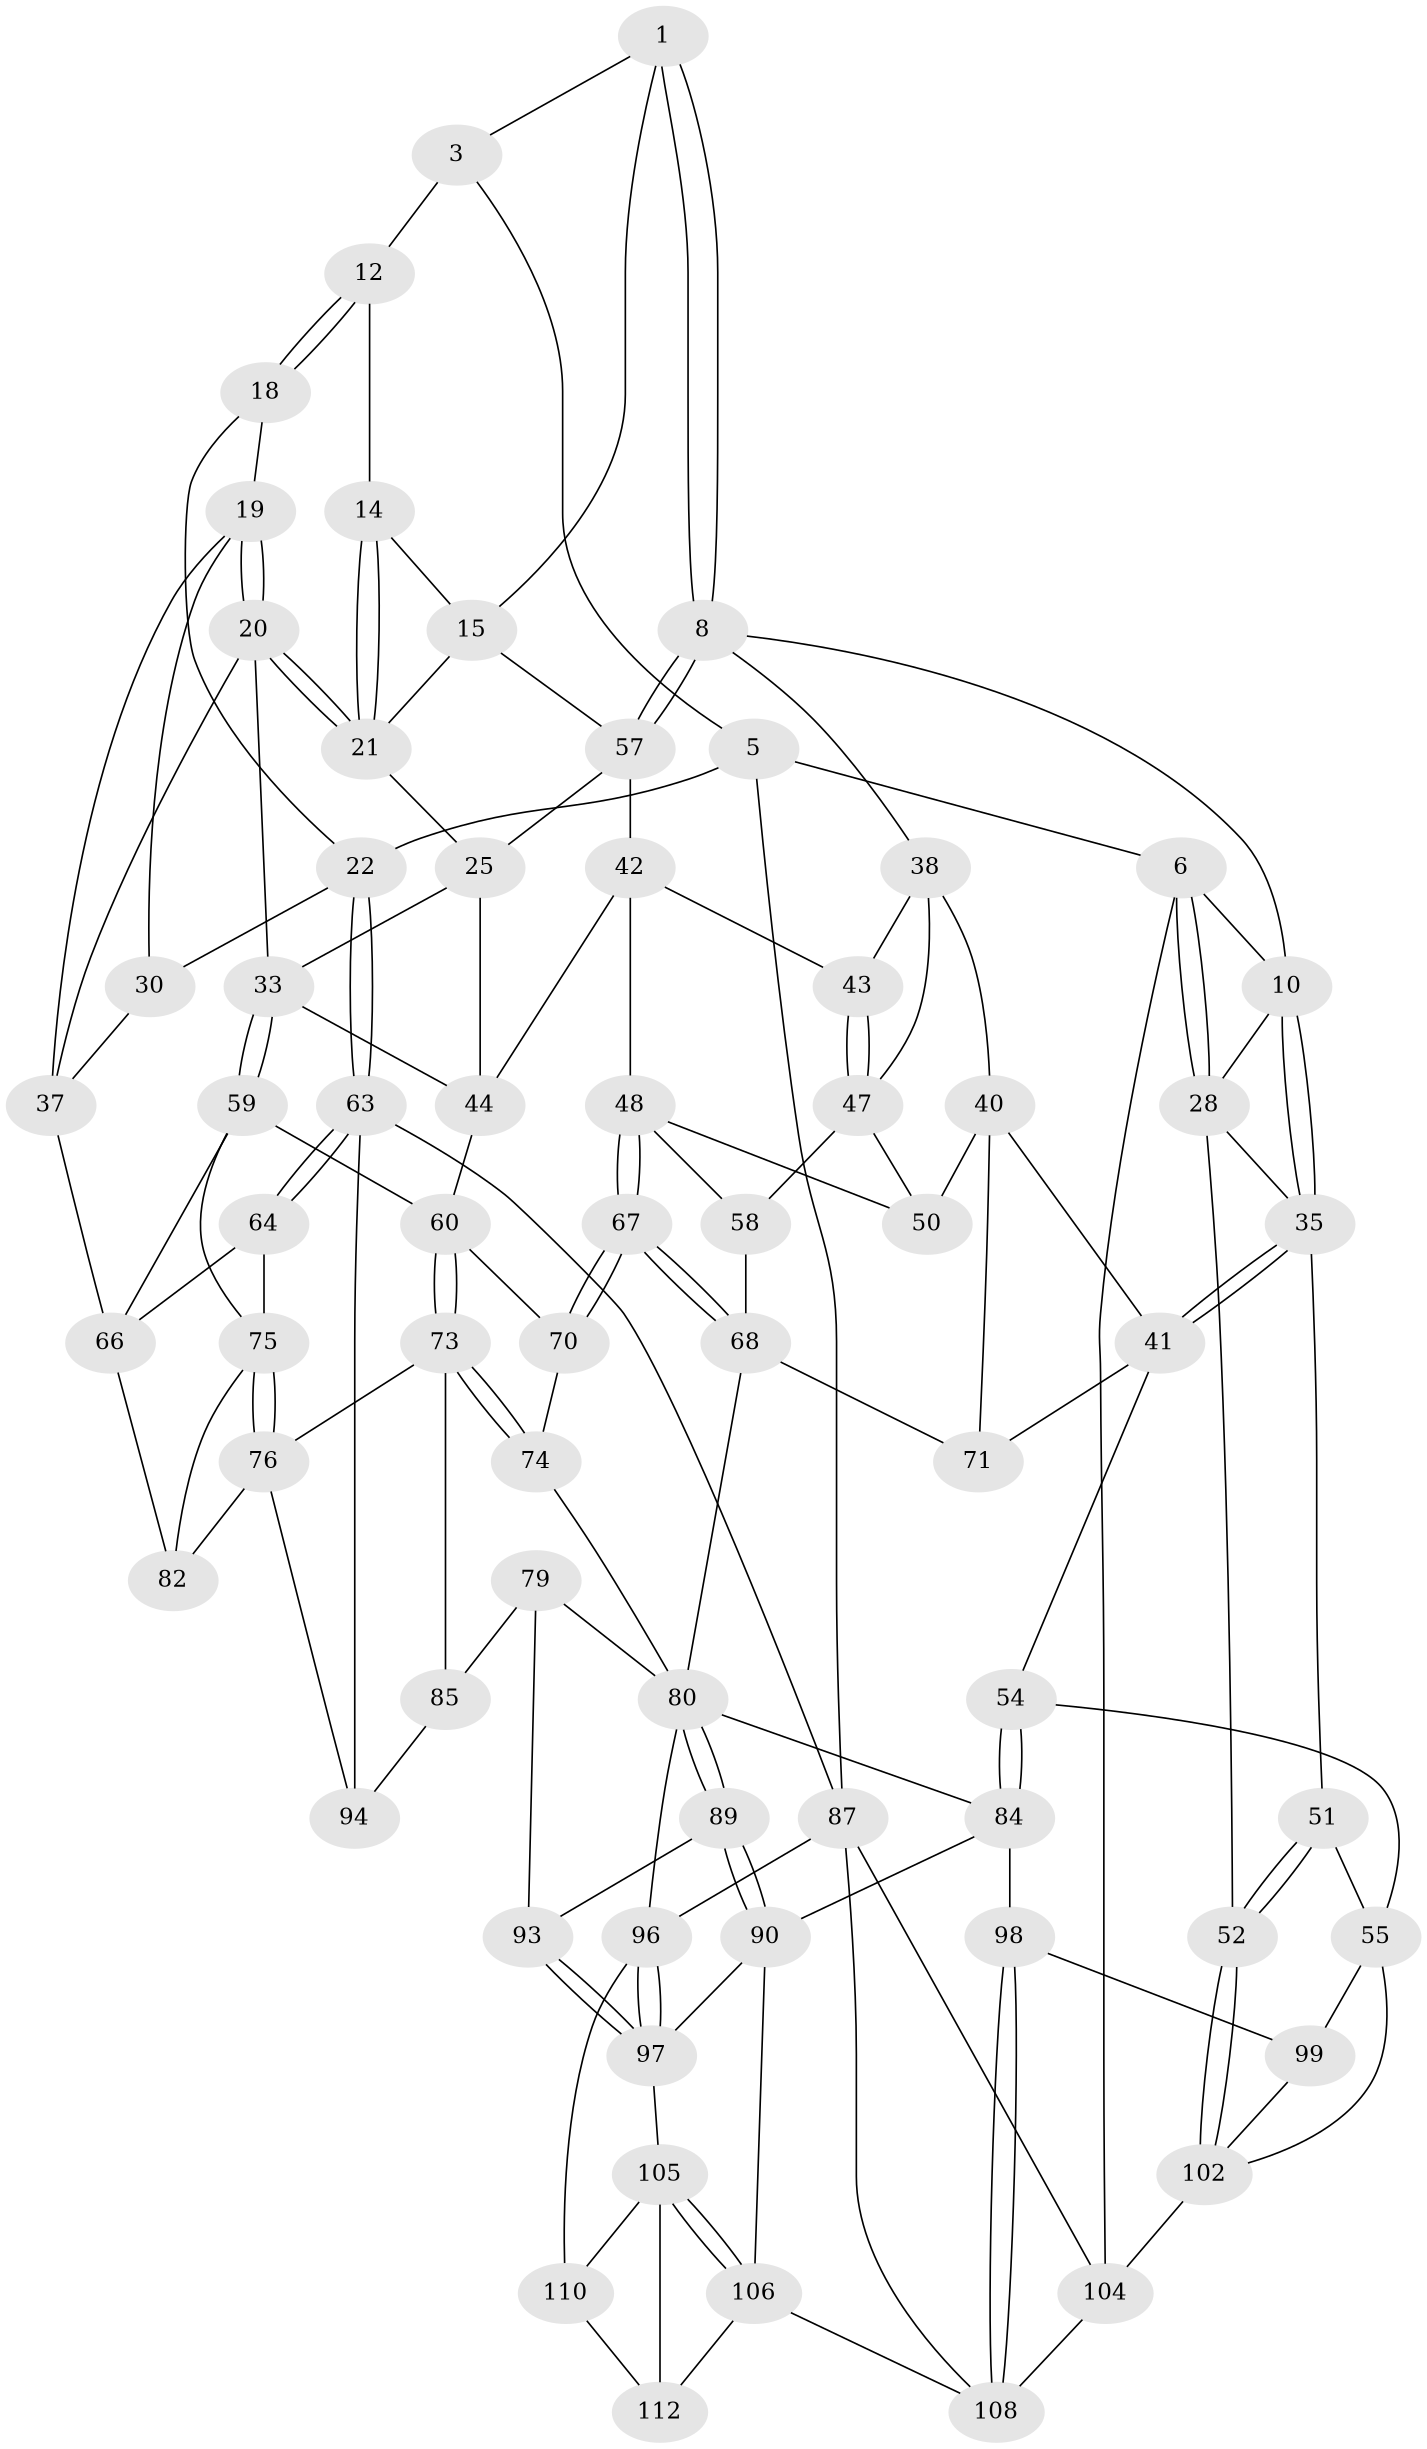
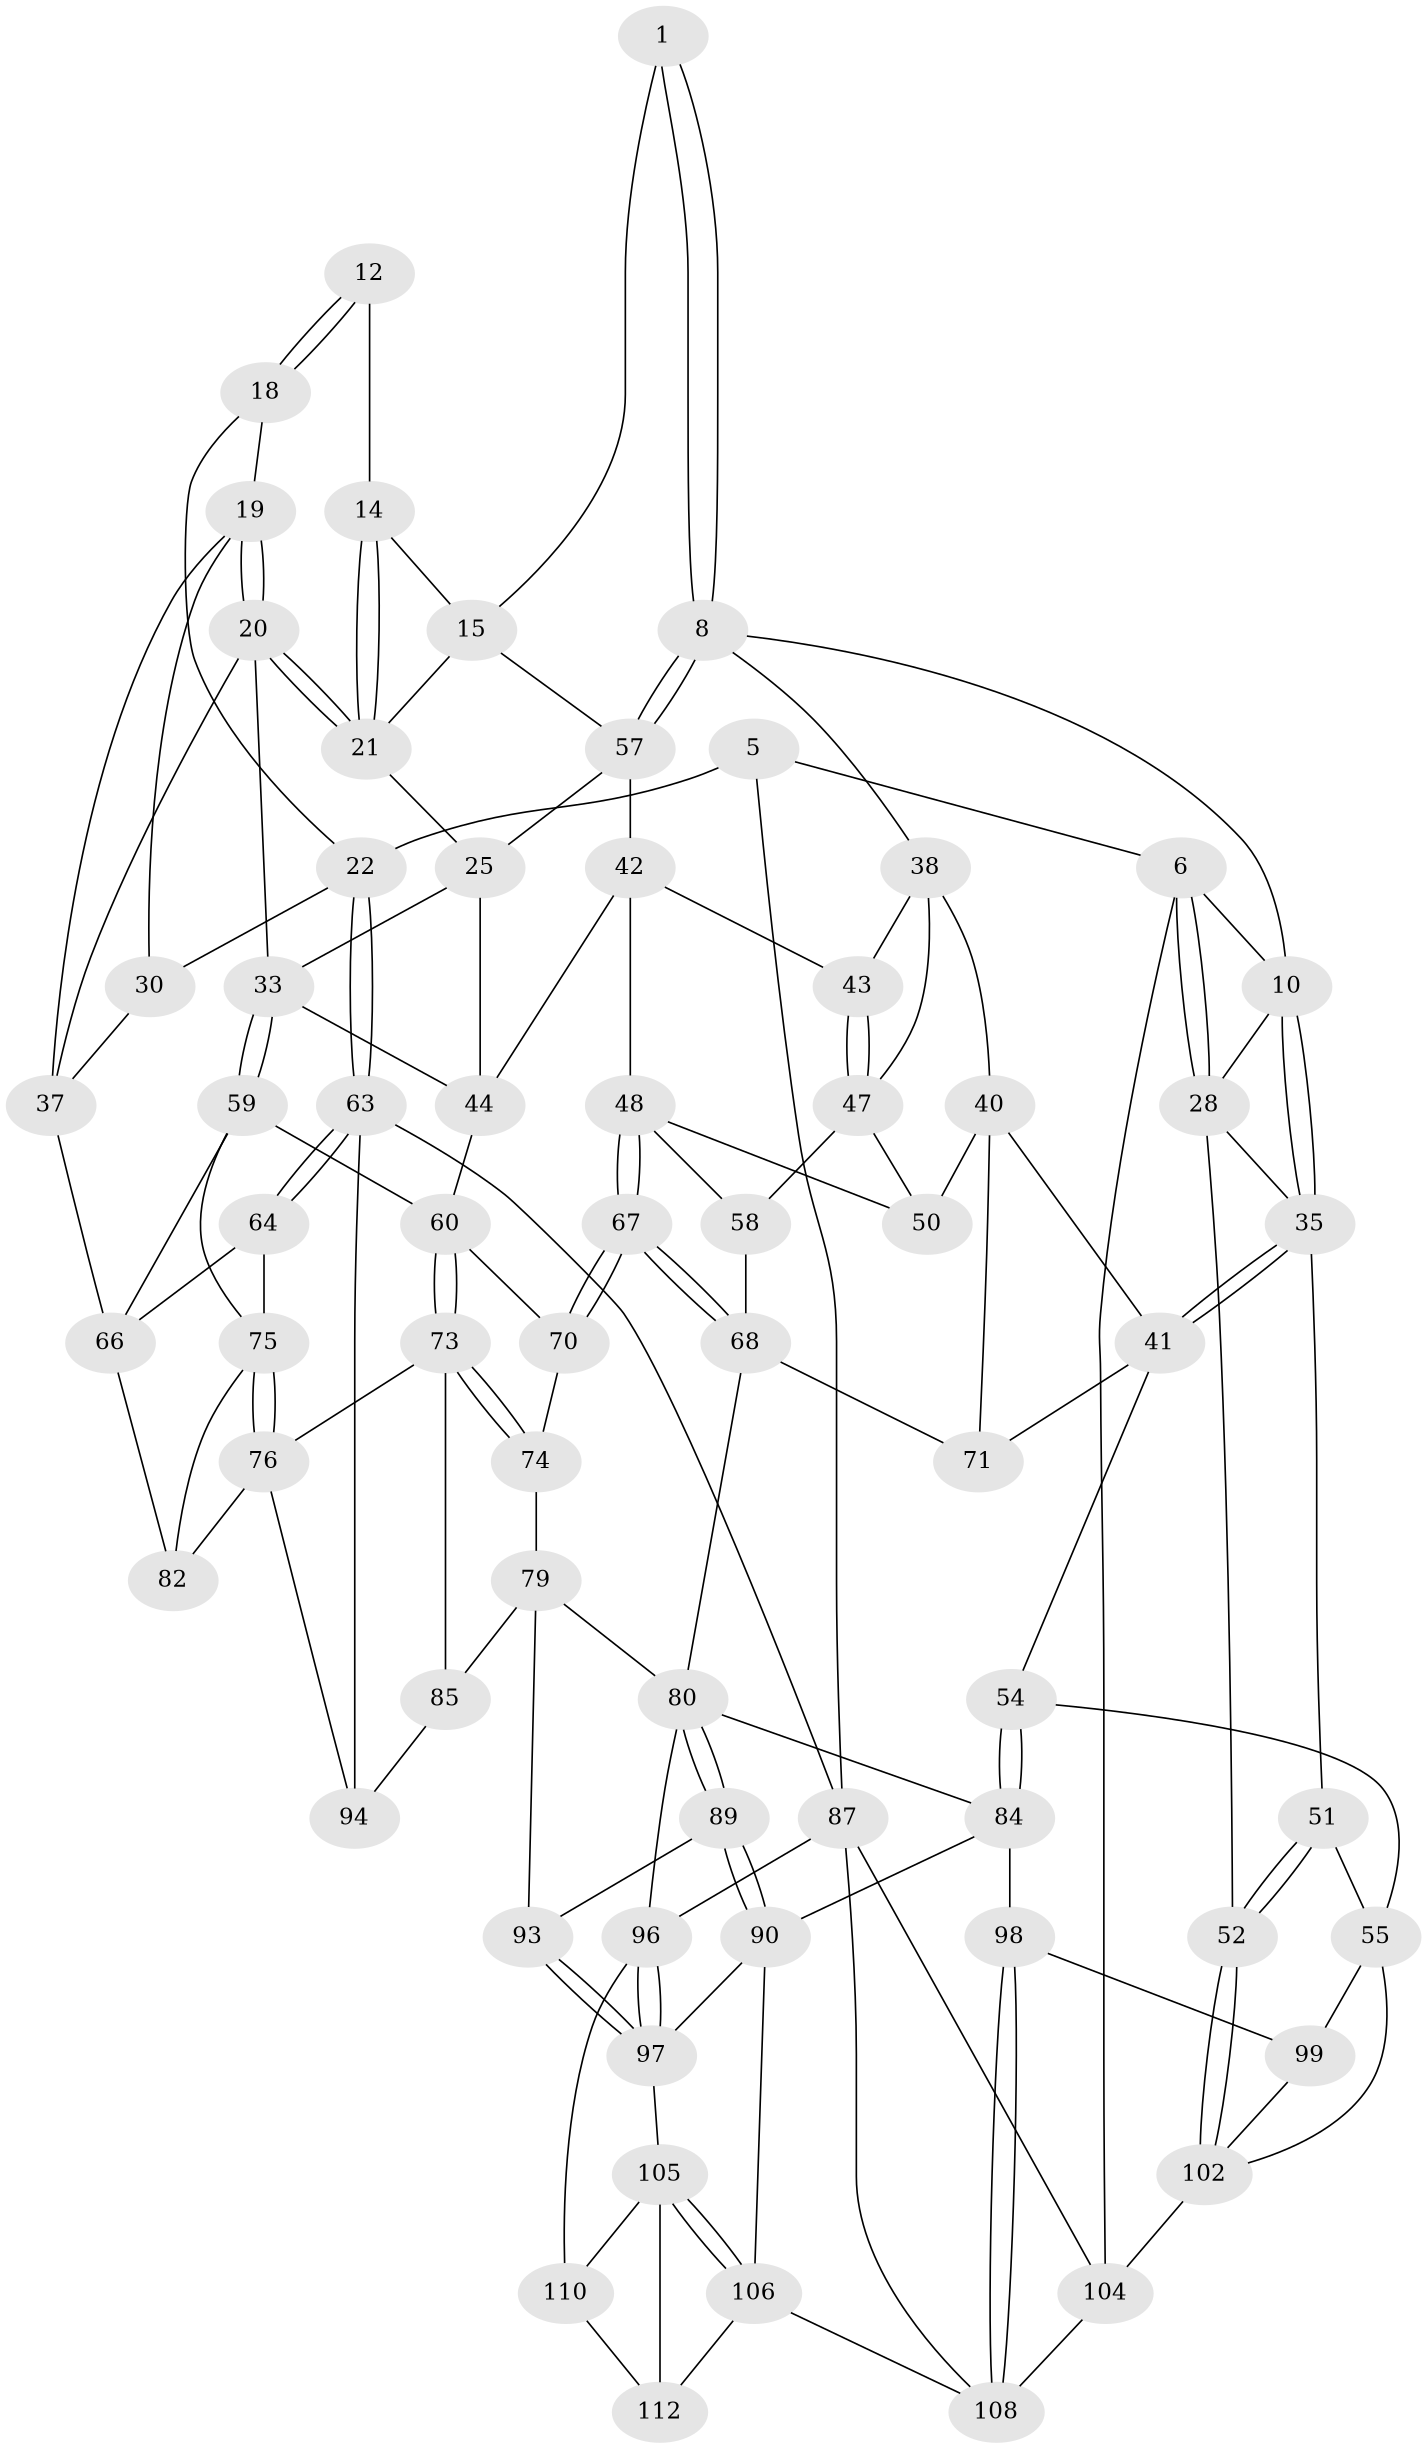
node "3": removed
edge "74" -- "80": now "74" -- "79"
